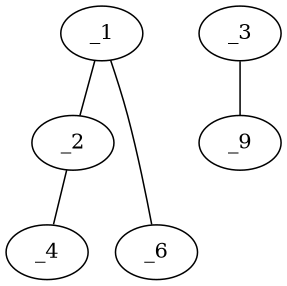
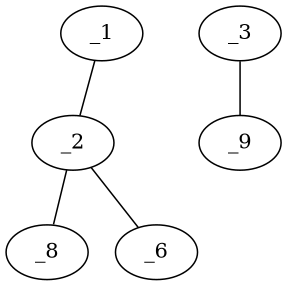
edge "_1" -- "_6": now "_2" -- "_6"
node "_4": label "_4" -> "_8"
